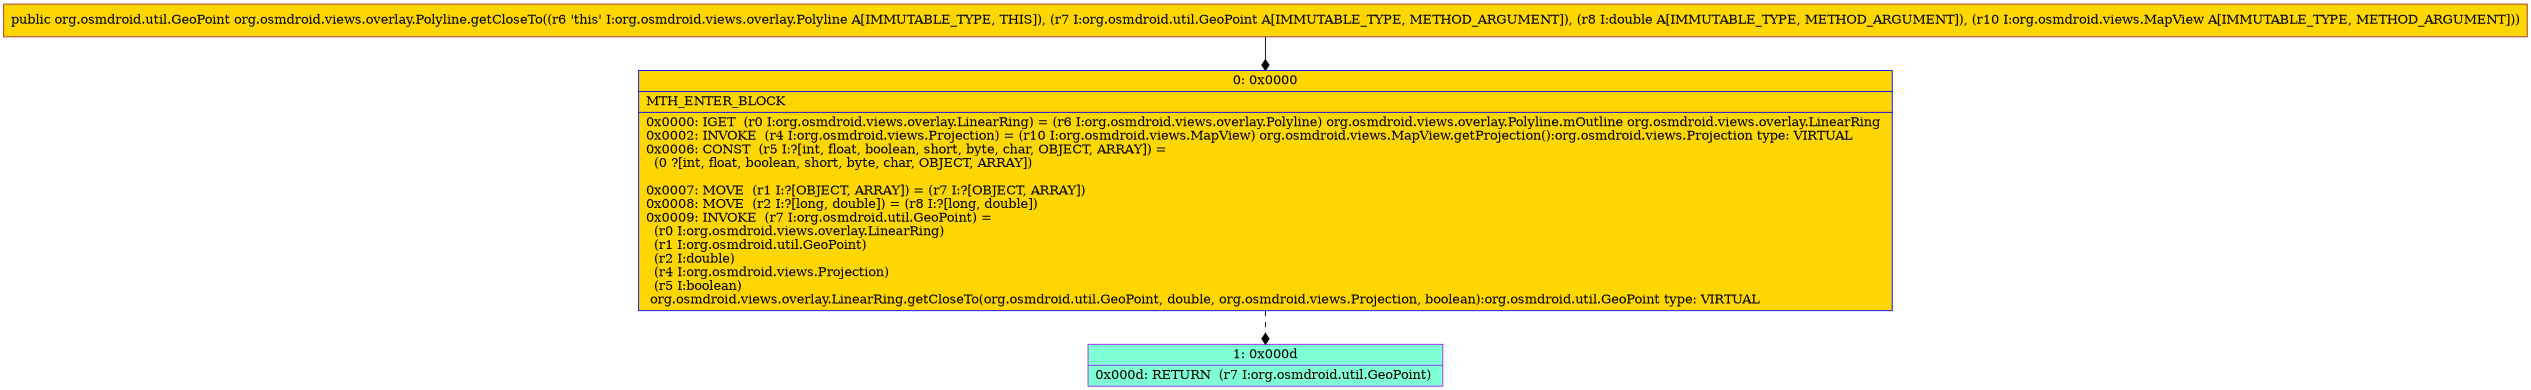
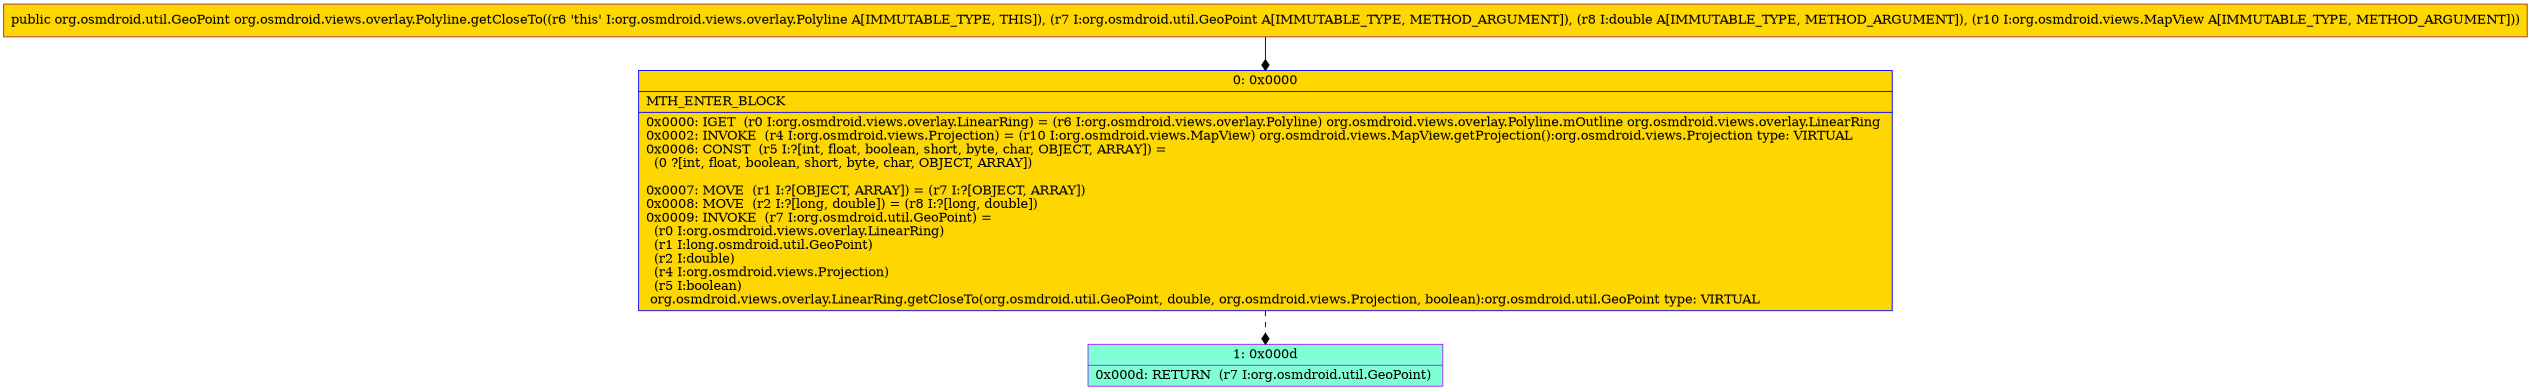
node "0: 0x0000": text "(r1 I:org.osmdroid.util.GeoPoint)" -> "(r1 I:long.osmdroid.util.GeoPoint)"
